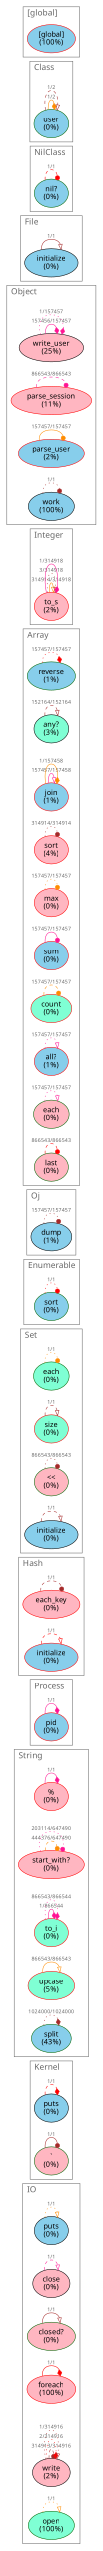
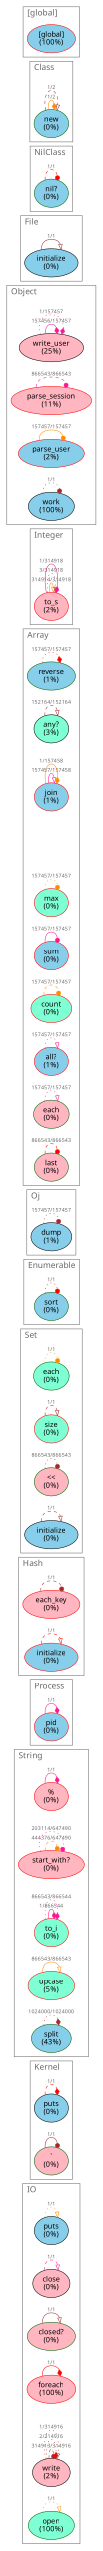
node "user (0%)": label "user (0%)" -> "new (0%)"
node "sort (4%)": removed
node "max (0%)": fillcolor lightpink -> aquamarine
